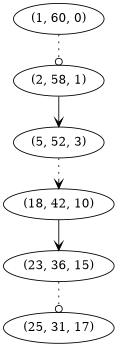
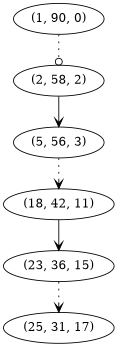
node "(1, 60, 0)": label "(1, 60, 0)" -> "(1, 90, 0)"
node "(2, 58, 1)": label "(2, 58, 1)" -> "(2, 58, 2)"
node "(5, 52, 3)": label "(5, 52, 3)" -> "(5, 56, 3)"
node "(18, 42, 10)": label "(18, 42, 10)" -> "(18, 42, 11)"
edge "(23, 36, 15)" -> "(25, 31, 17)": arrowhead odot -> vee
